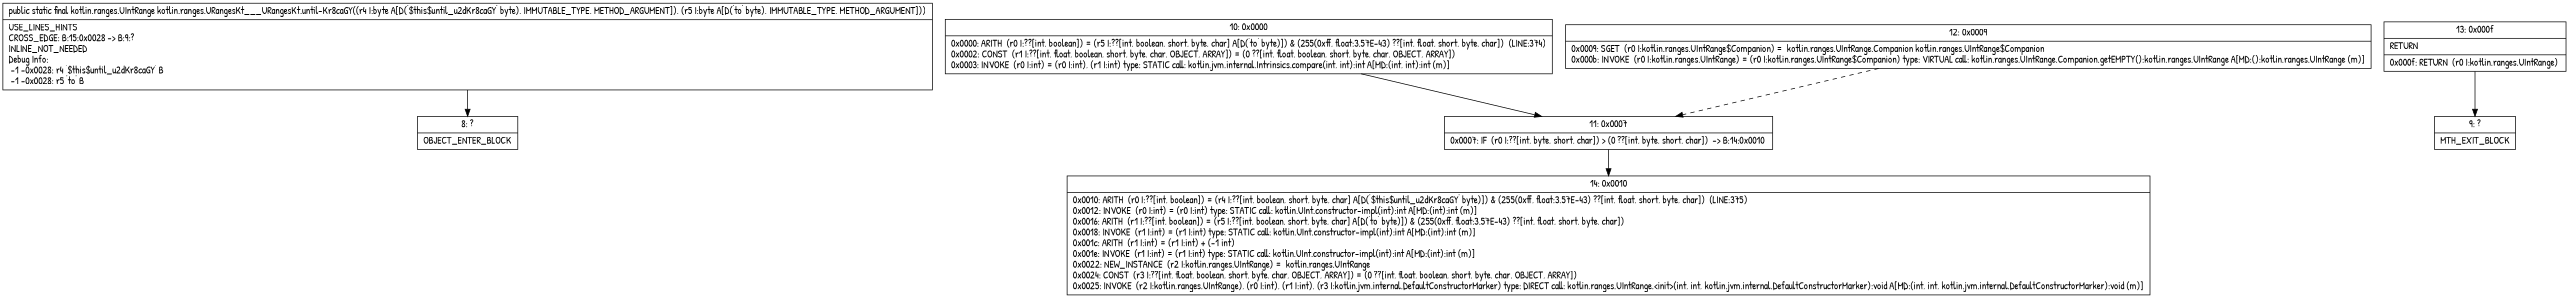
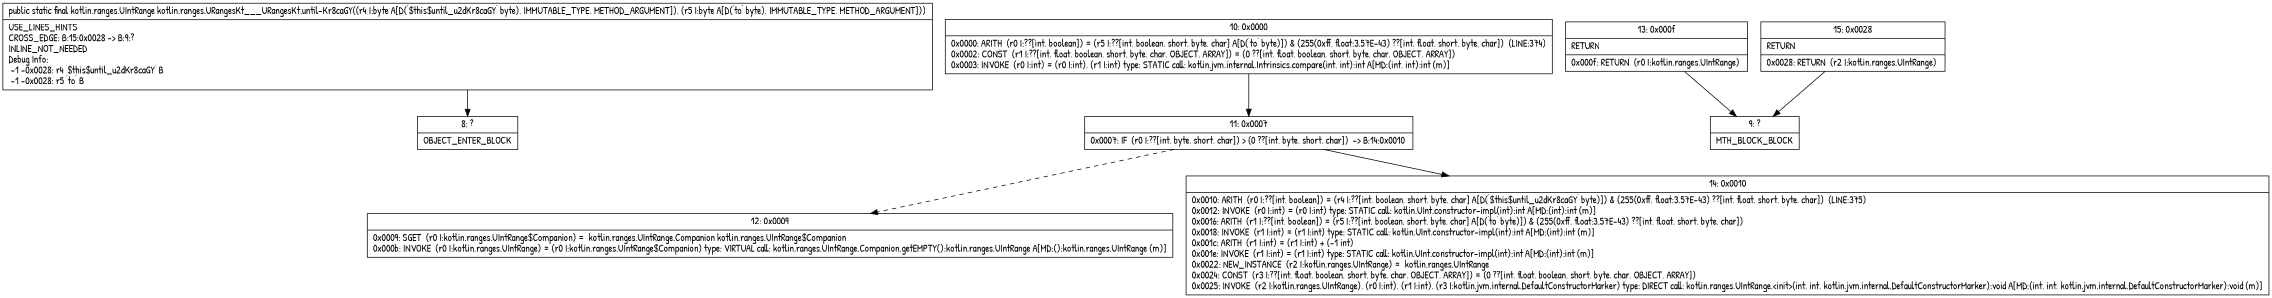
node "15: 0x0028": added
edge "12: 0x0009" -> "11: 0x0007": reversed
node "9: ?": text "MTH_EXIT_BLOCK" -> "MTH_BLOCK_BLOCK"
